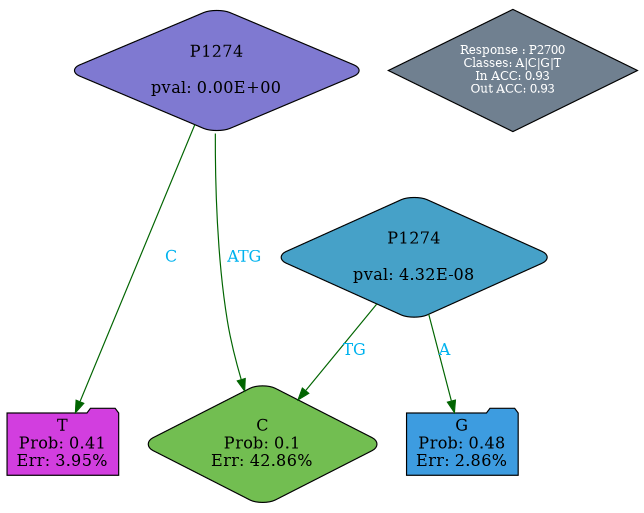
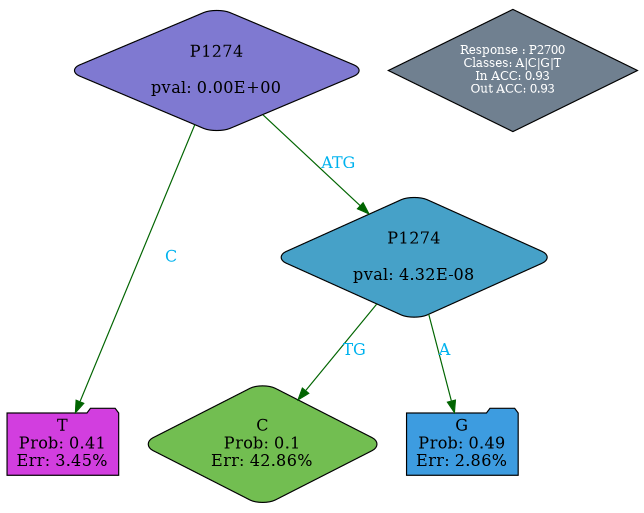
edge "P1274 pval: 0.00E+00" -> "C Prob: 0.1 Err: 42.86%": now "P1274 pval: 0.00E+00" -> "P1274 pval: 4.32E-08"
node "T Prob: 0.41 Err: 3.95%": label "T Prob: 0.41 Err: 3.95%" -> "T Prob: 0.41 Err: 3.45%"
node "G Prob: 0.48 Err: 2.86%": label "G Prob: 0.48 Err: 2.86%" -> "G Prob: 0.49 Err: 2.86%"
